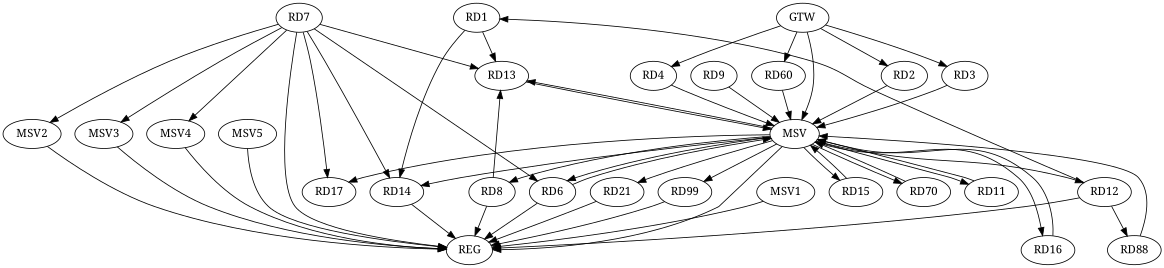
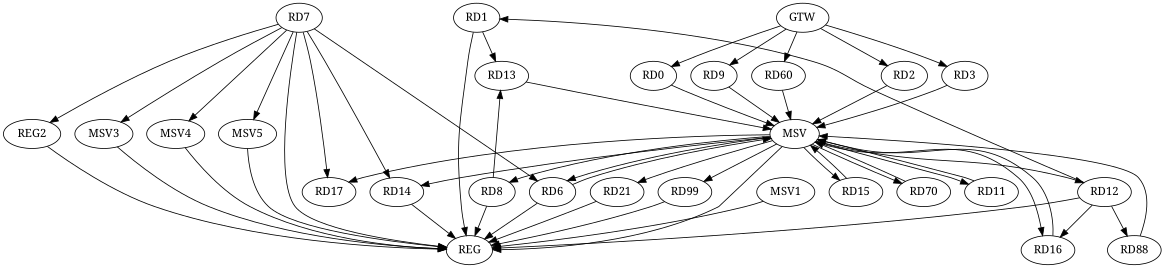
edge "RD7" -> "RD13": now "RD7" -> "MSV5"
edge "GTW" -> "MSV": now "GTW" -> "RD9"
node "RD4": label "RD4" -> "RD0"
edge "RD1" -> "RD14": now "RD1" -> "REG"
edge "MSV" -> "RD13": removed
node "MSV2": label "MSV2" -> "REG2"
edge "RD12" -> "RD16": added
